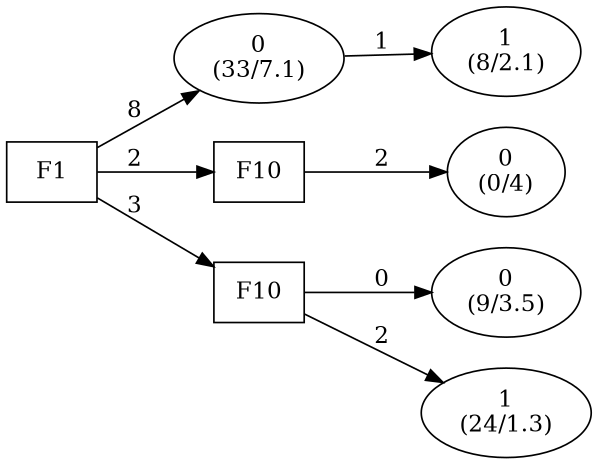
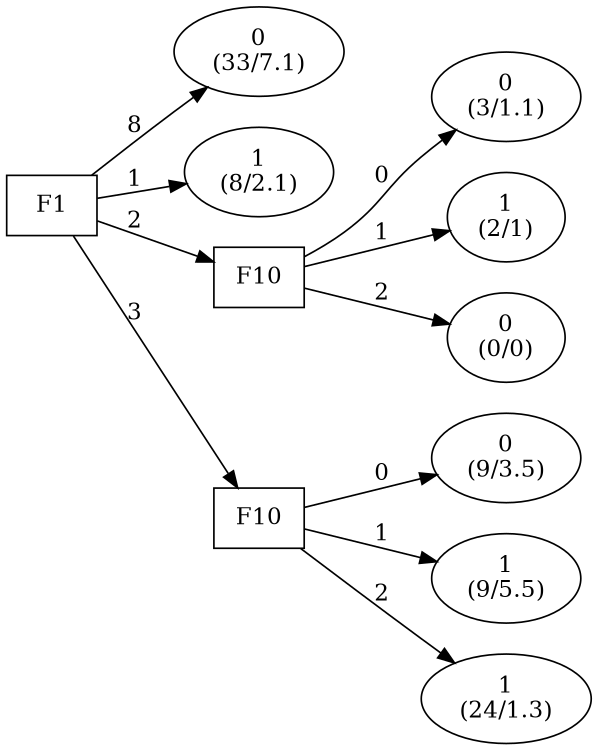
edge "0 (33/7.1)" -> "1 (8/2.1)": now "F1" -> "1 (8/2.1)"
node "0 (3/1.1)": added
node "0 (0/4)": label "0 (0/4)" -> "0 (0/0)"
node "1 (2/1)": added
node "1 (9/5.5)": added
